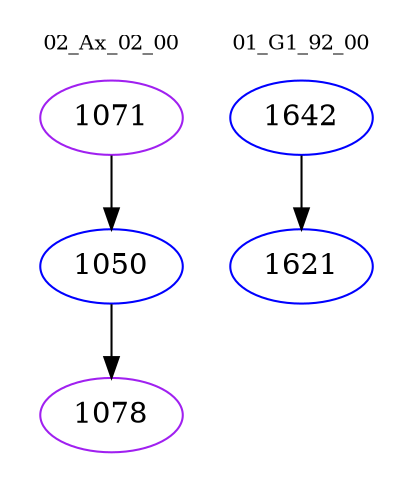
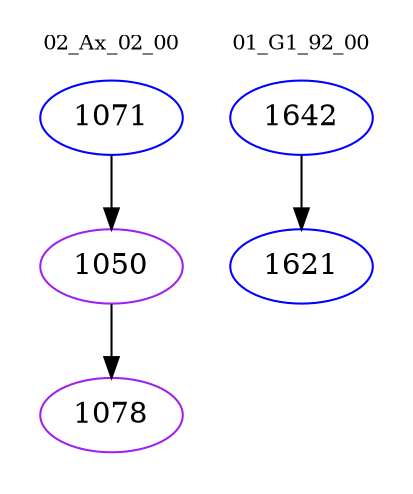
node "1071": color purple -> blue
node "1050": color blue -> purple
